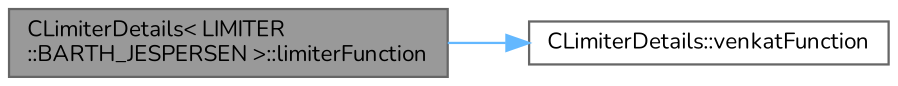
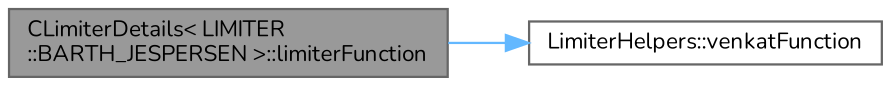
node "CLimiterDetails::venkatFunction": label "CLimiterDetails::venkatFunction" -> "LimiterHelpers::venkatFunction"
